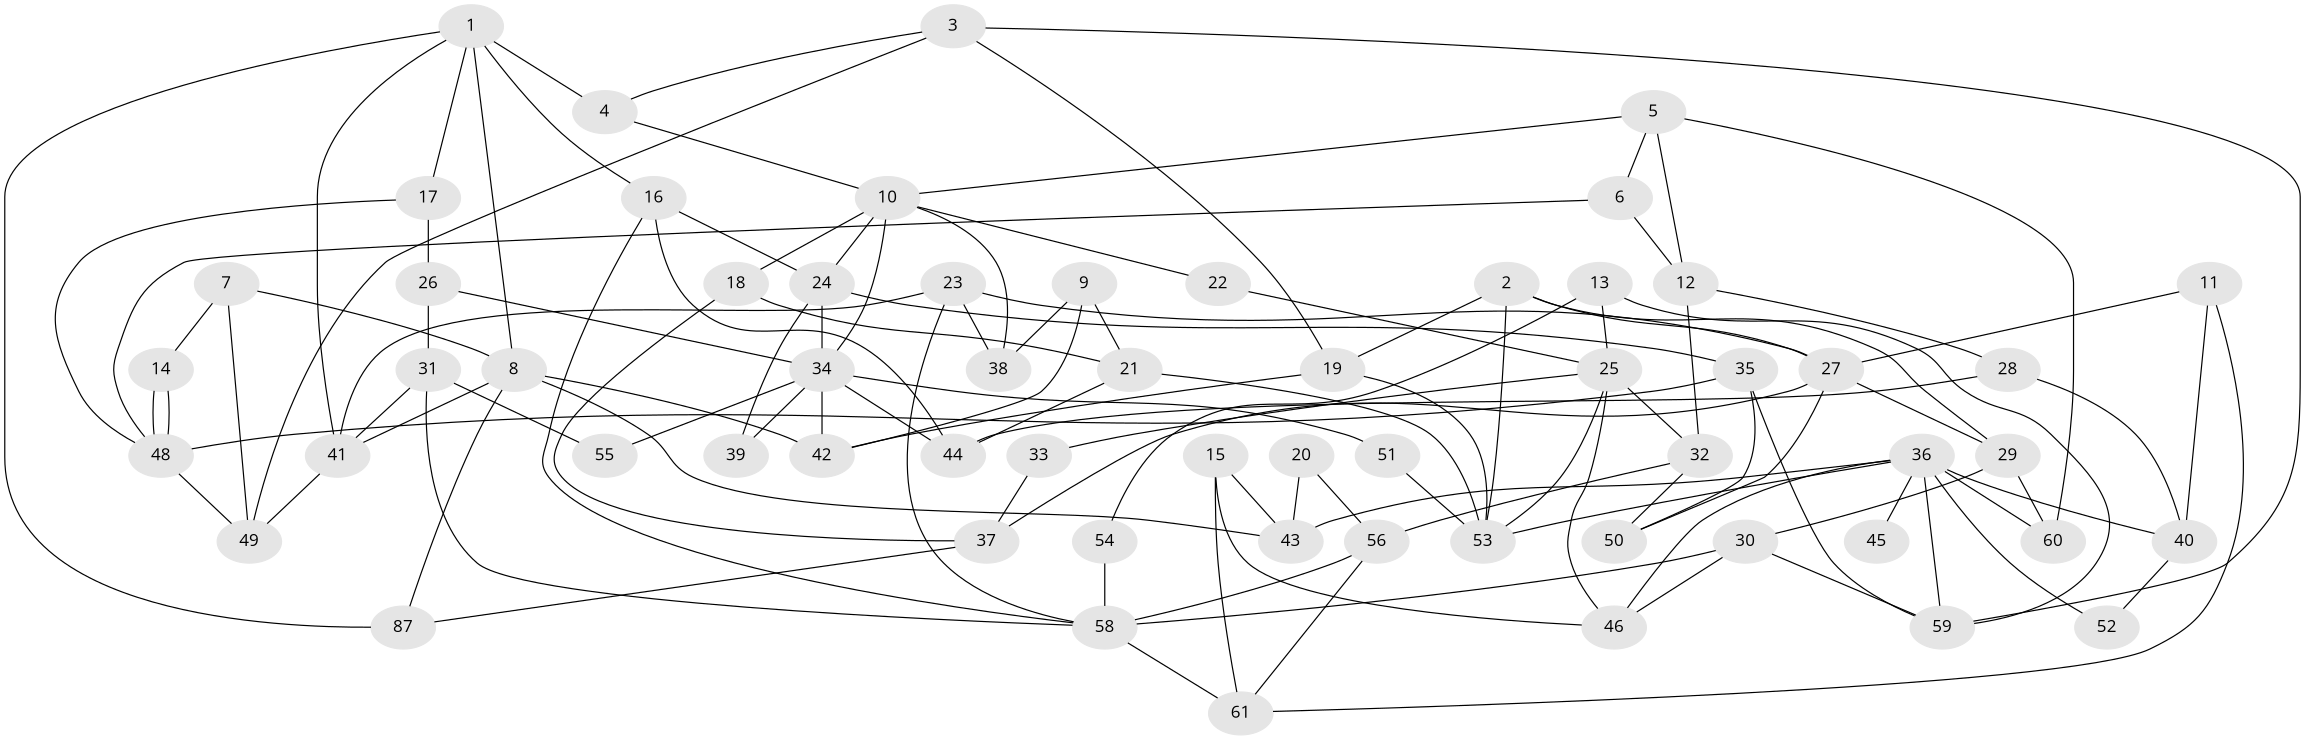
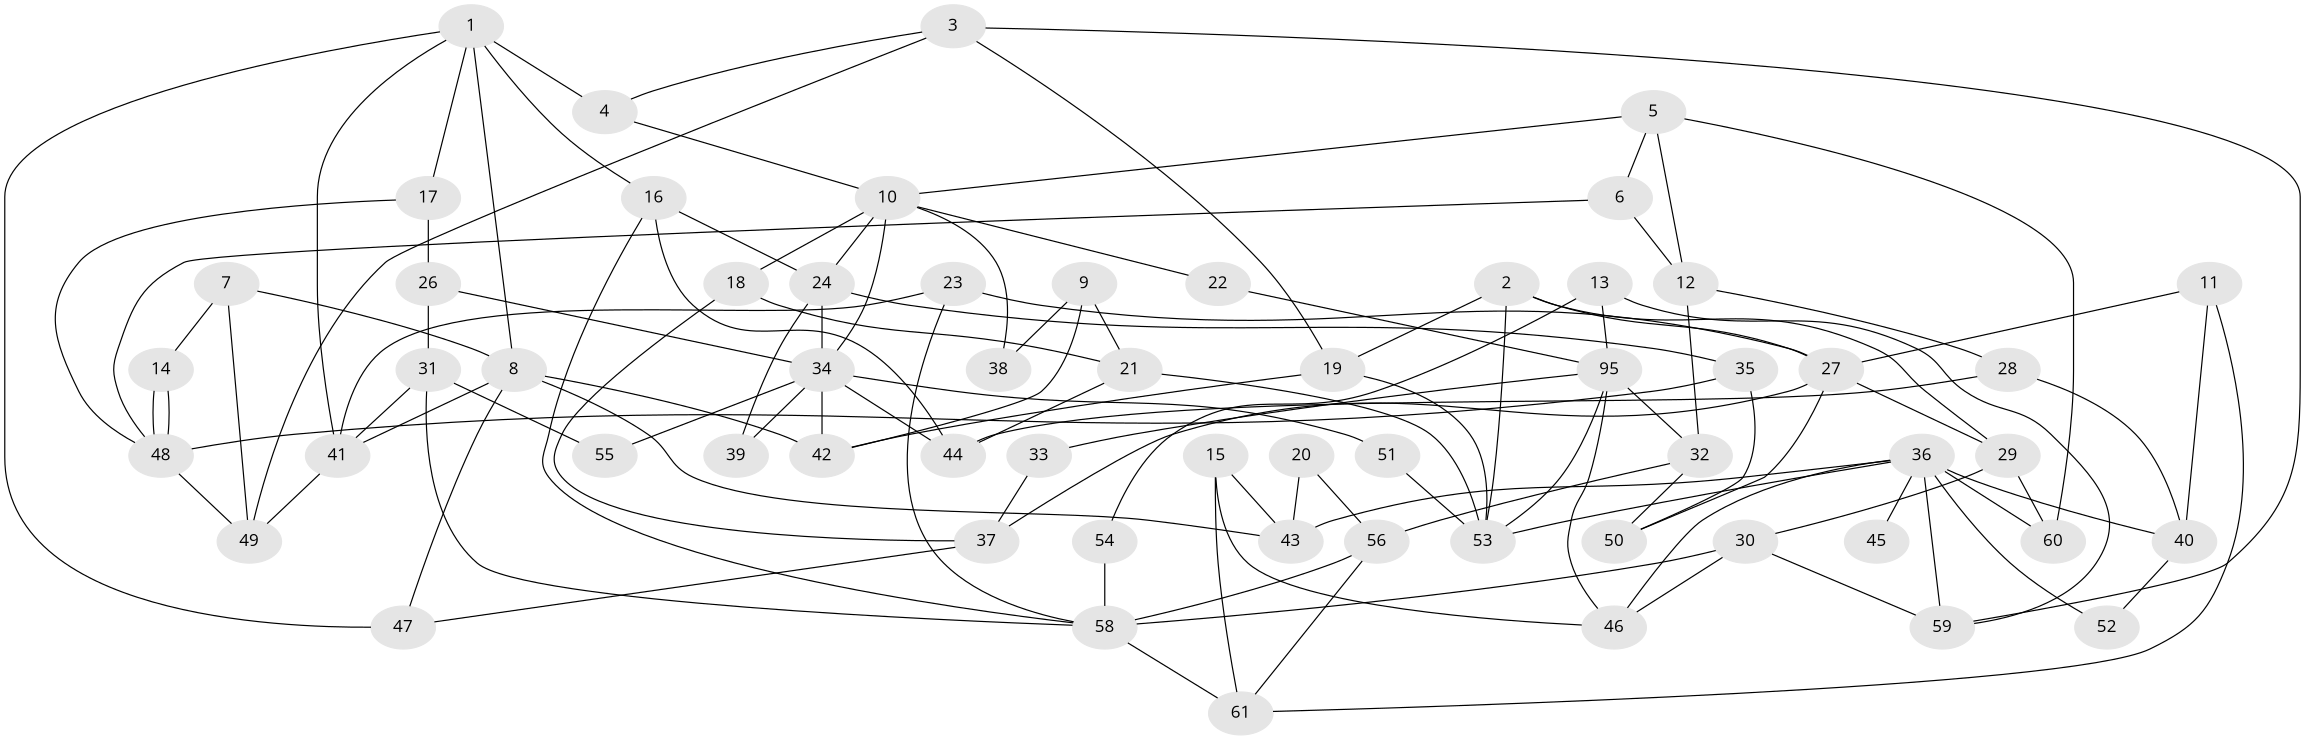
edge "23" -- "38": removed
node "25": label "25" -> "95"
edge "35" -- "59": removed
node "87": label "87" -> "47"
